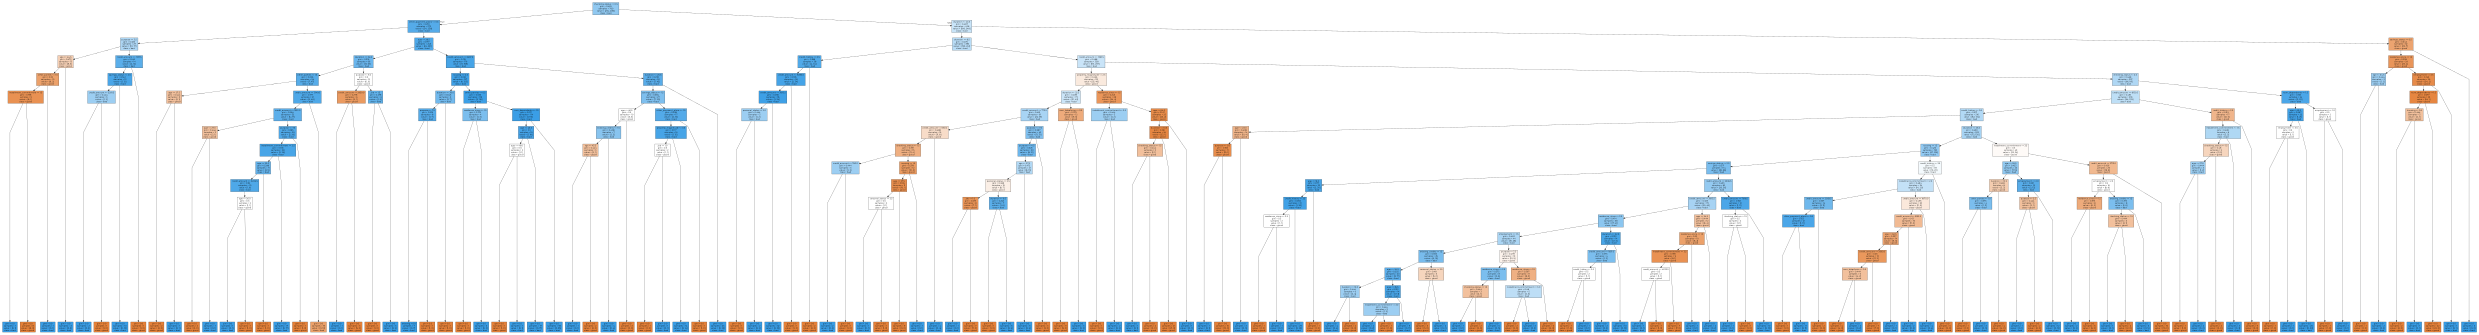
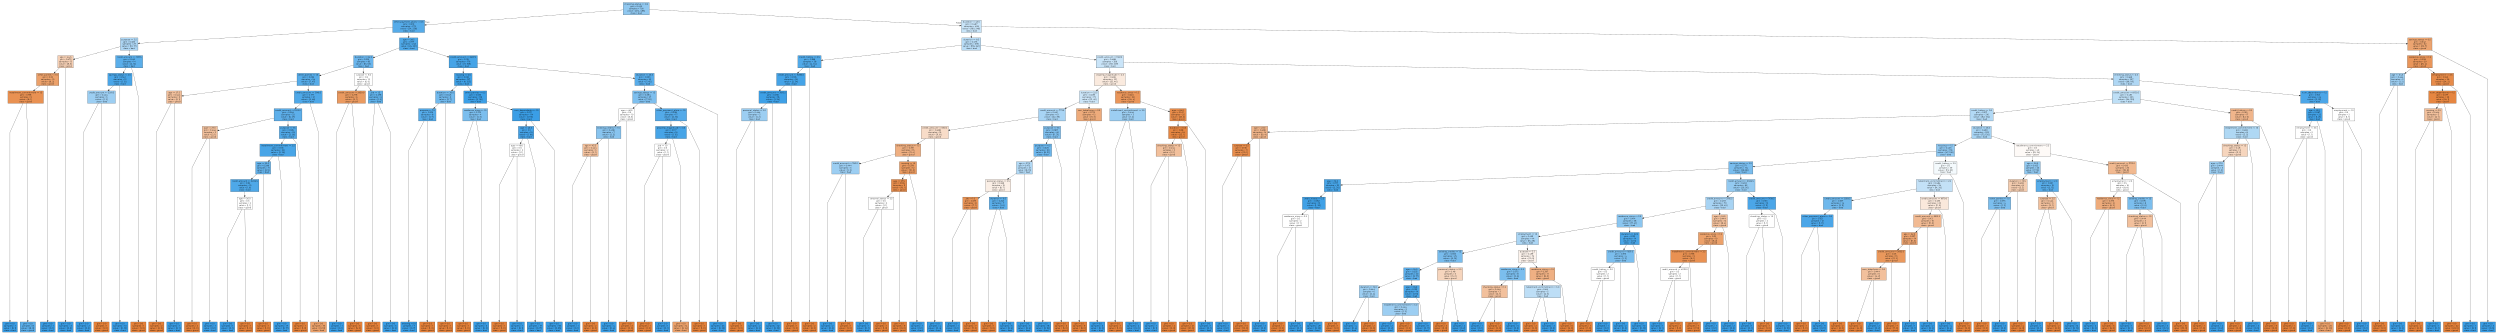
node "gini = 0.0 samples = 8 value = [8, 0] class = good": fillcolor #e58139ff -> #399de5d4
node "gini = 0.0 samples = 14 value = [0, 14] class = bad": fillcolor #399de5ff -> #e58139bf
node "gini = 0.0 samples = 18 value = [0, 18] class = bad": added
node "gini = 0.0 samples = 20 value = [0, 20] class = bad": fillcolor #399de5ff -> #e58139bf
